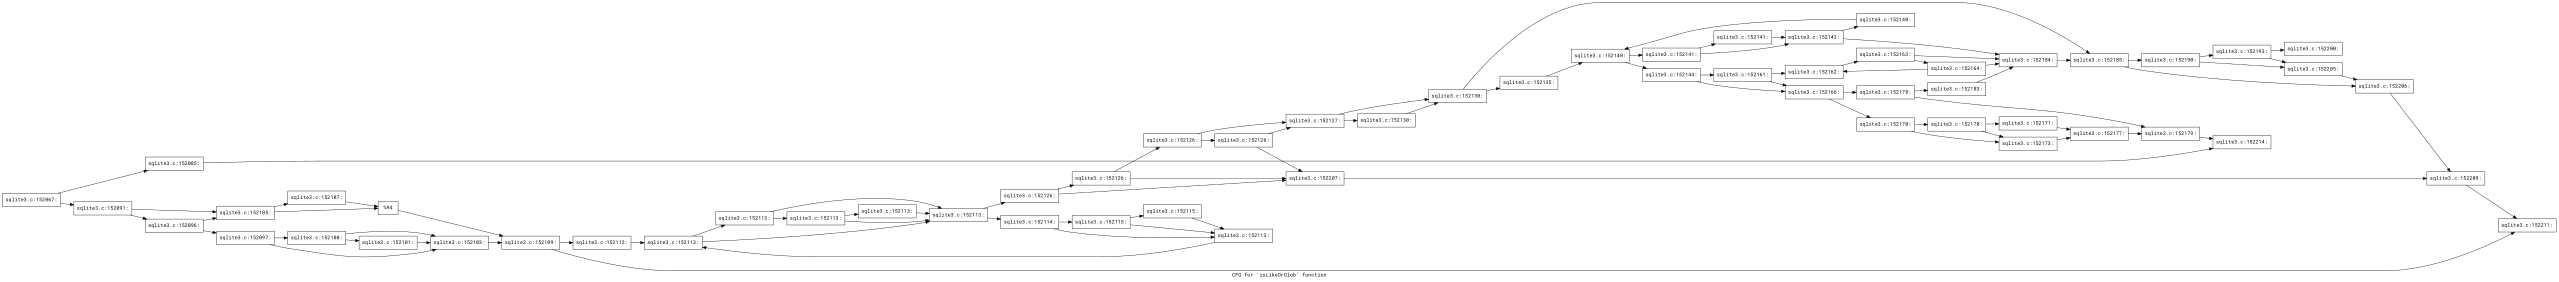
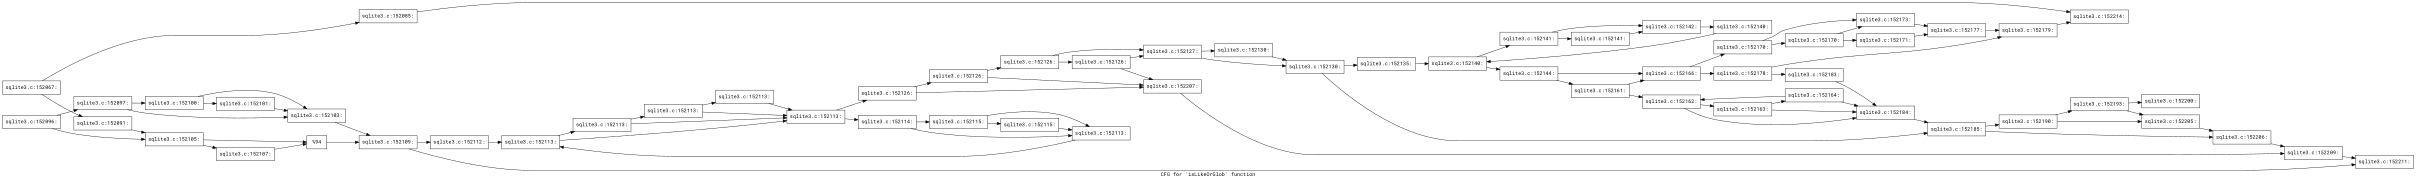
edge "sqlite3.c:152142:" -> "sqlite3.c:152184:": now "sqlite3.c:152162:" -> "sqlite3.c:152184:"
edge "sqlite3.c:152091:" -> "sqlite3.c:152096:": removed
